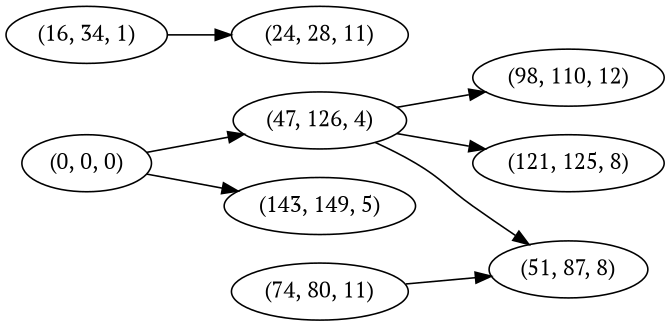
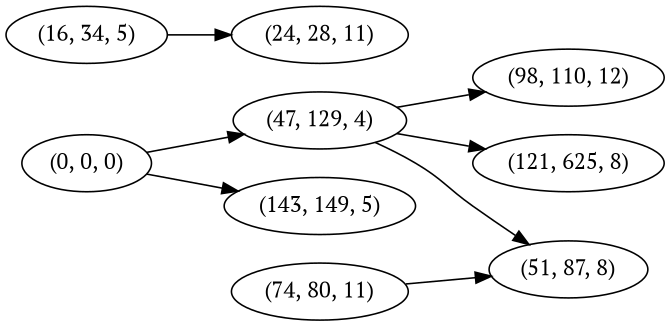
node "(16, 34, 1)": label "(16, 34, 1)" -> "(16, 34, 5)"
node "(47, 126, 4)": label "(47, 126, 4)" -> "(47, 129, 4)"
node "(121, 125, 8)": label "(121, 125, 8)" -> "(121, 625, 8)"
